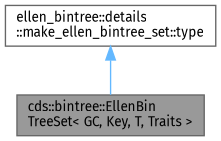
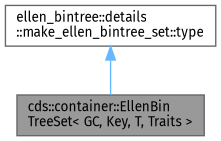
node "cds::bintree::EllenBin TreeSet< GC, Key, T, Traits >": label "cds::bintree::EllenBin TreeSet< GC, Key, T, Traits >" -> "cds::container::EllenBin TreeSet< GC, Key, T, Traits >"
